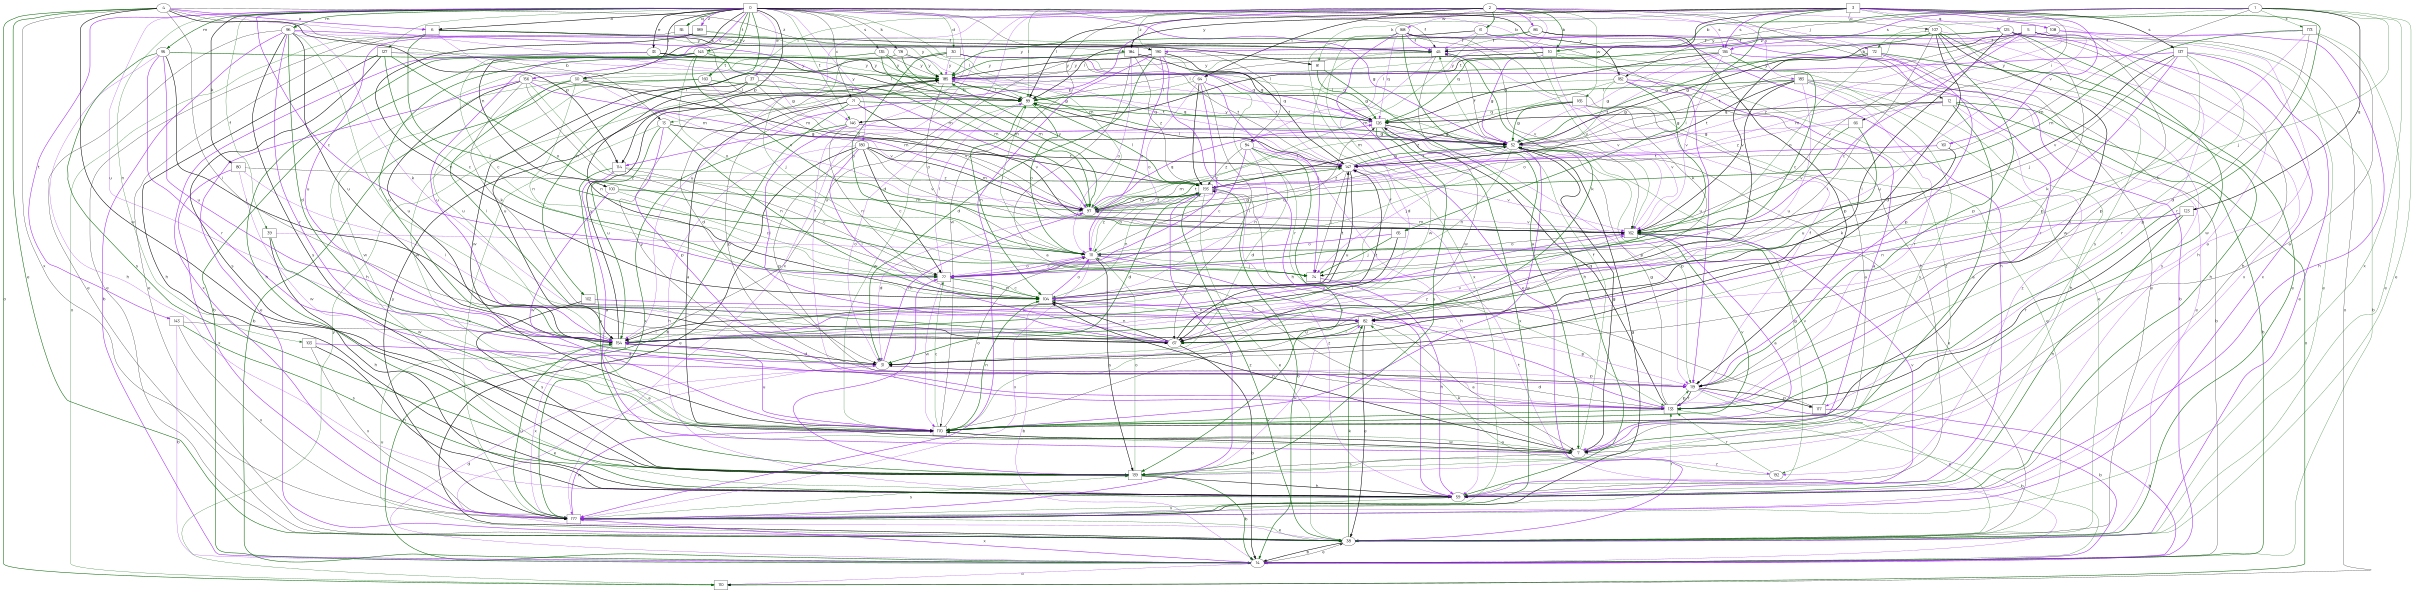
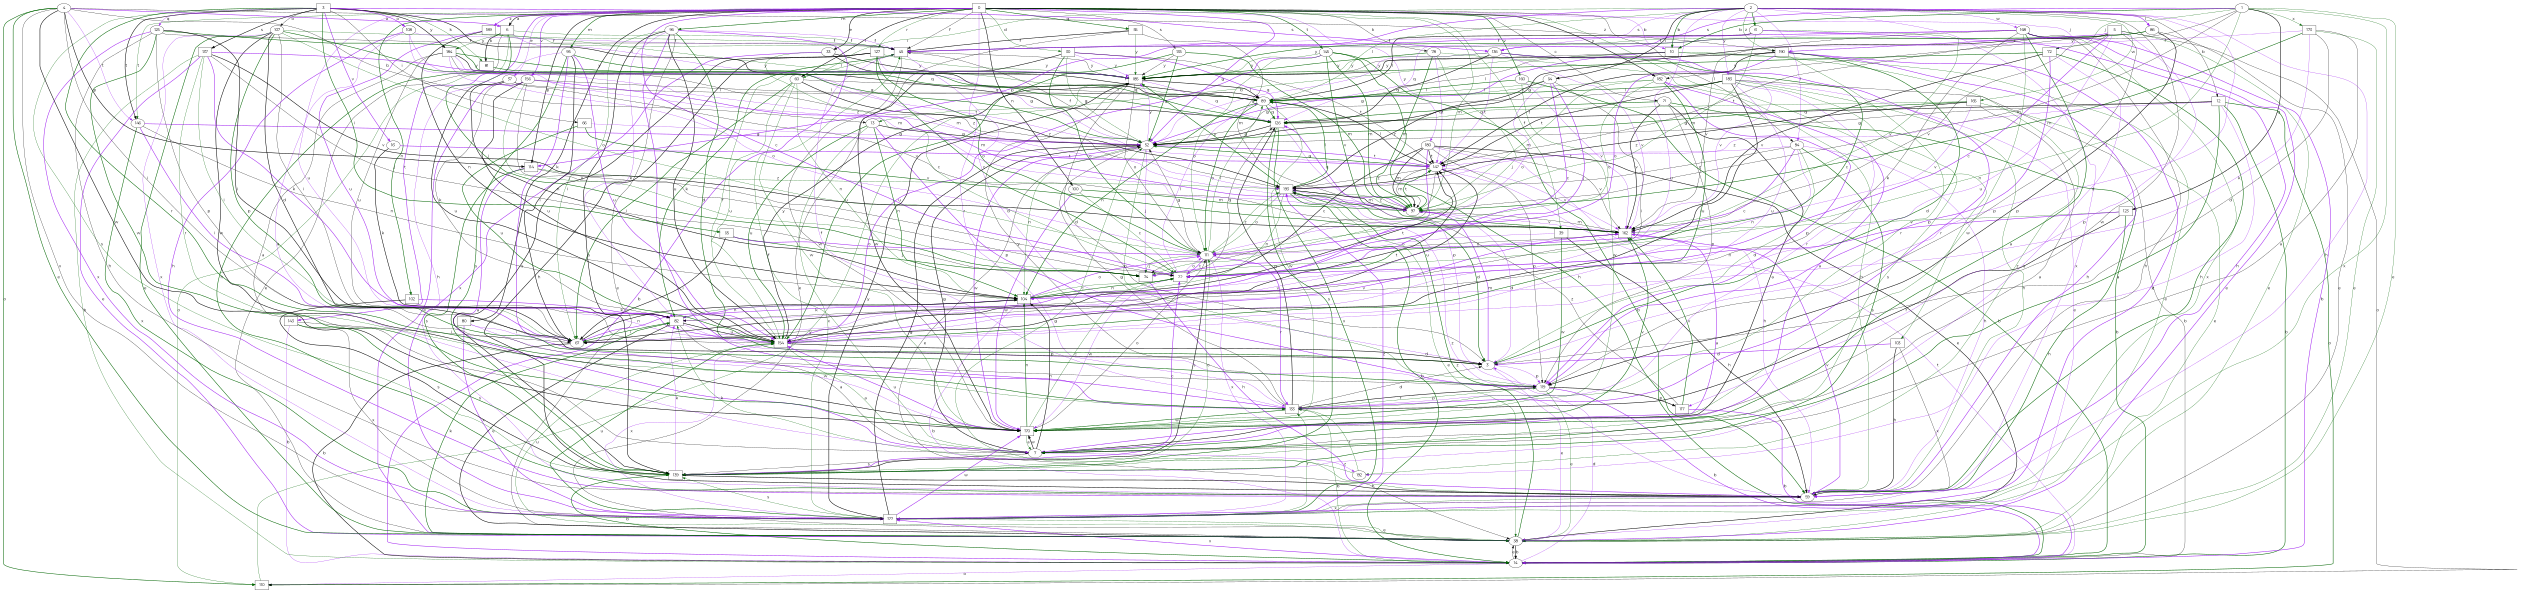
edge "96" -> "97": removed, label "m"
edge "80" -> "193": removed, label "z"
